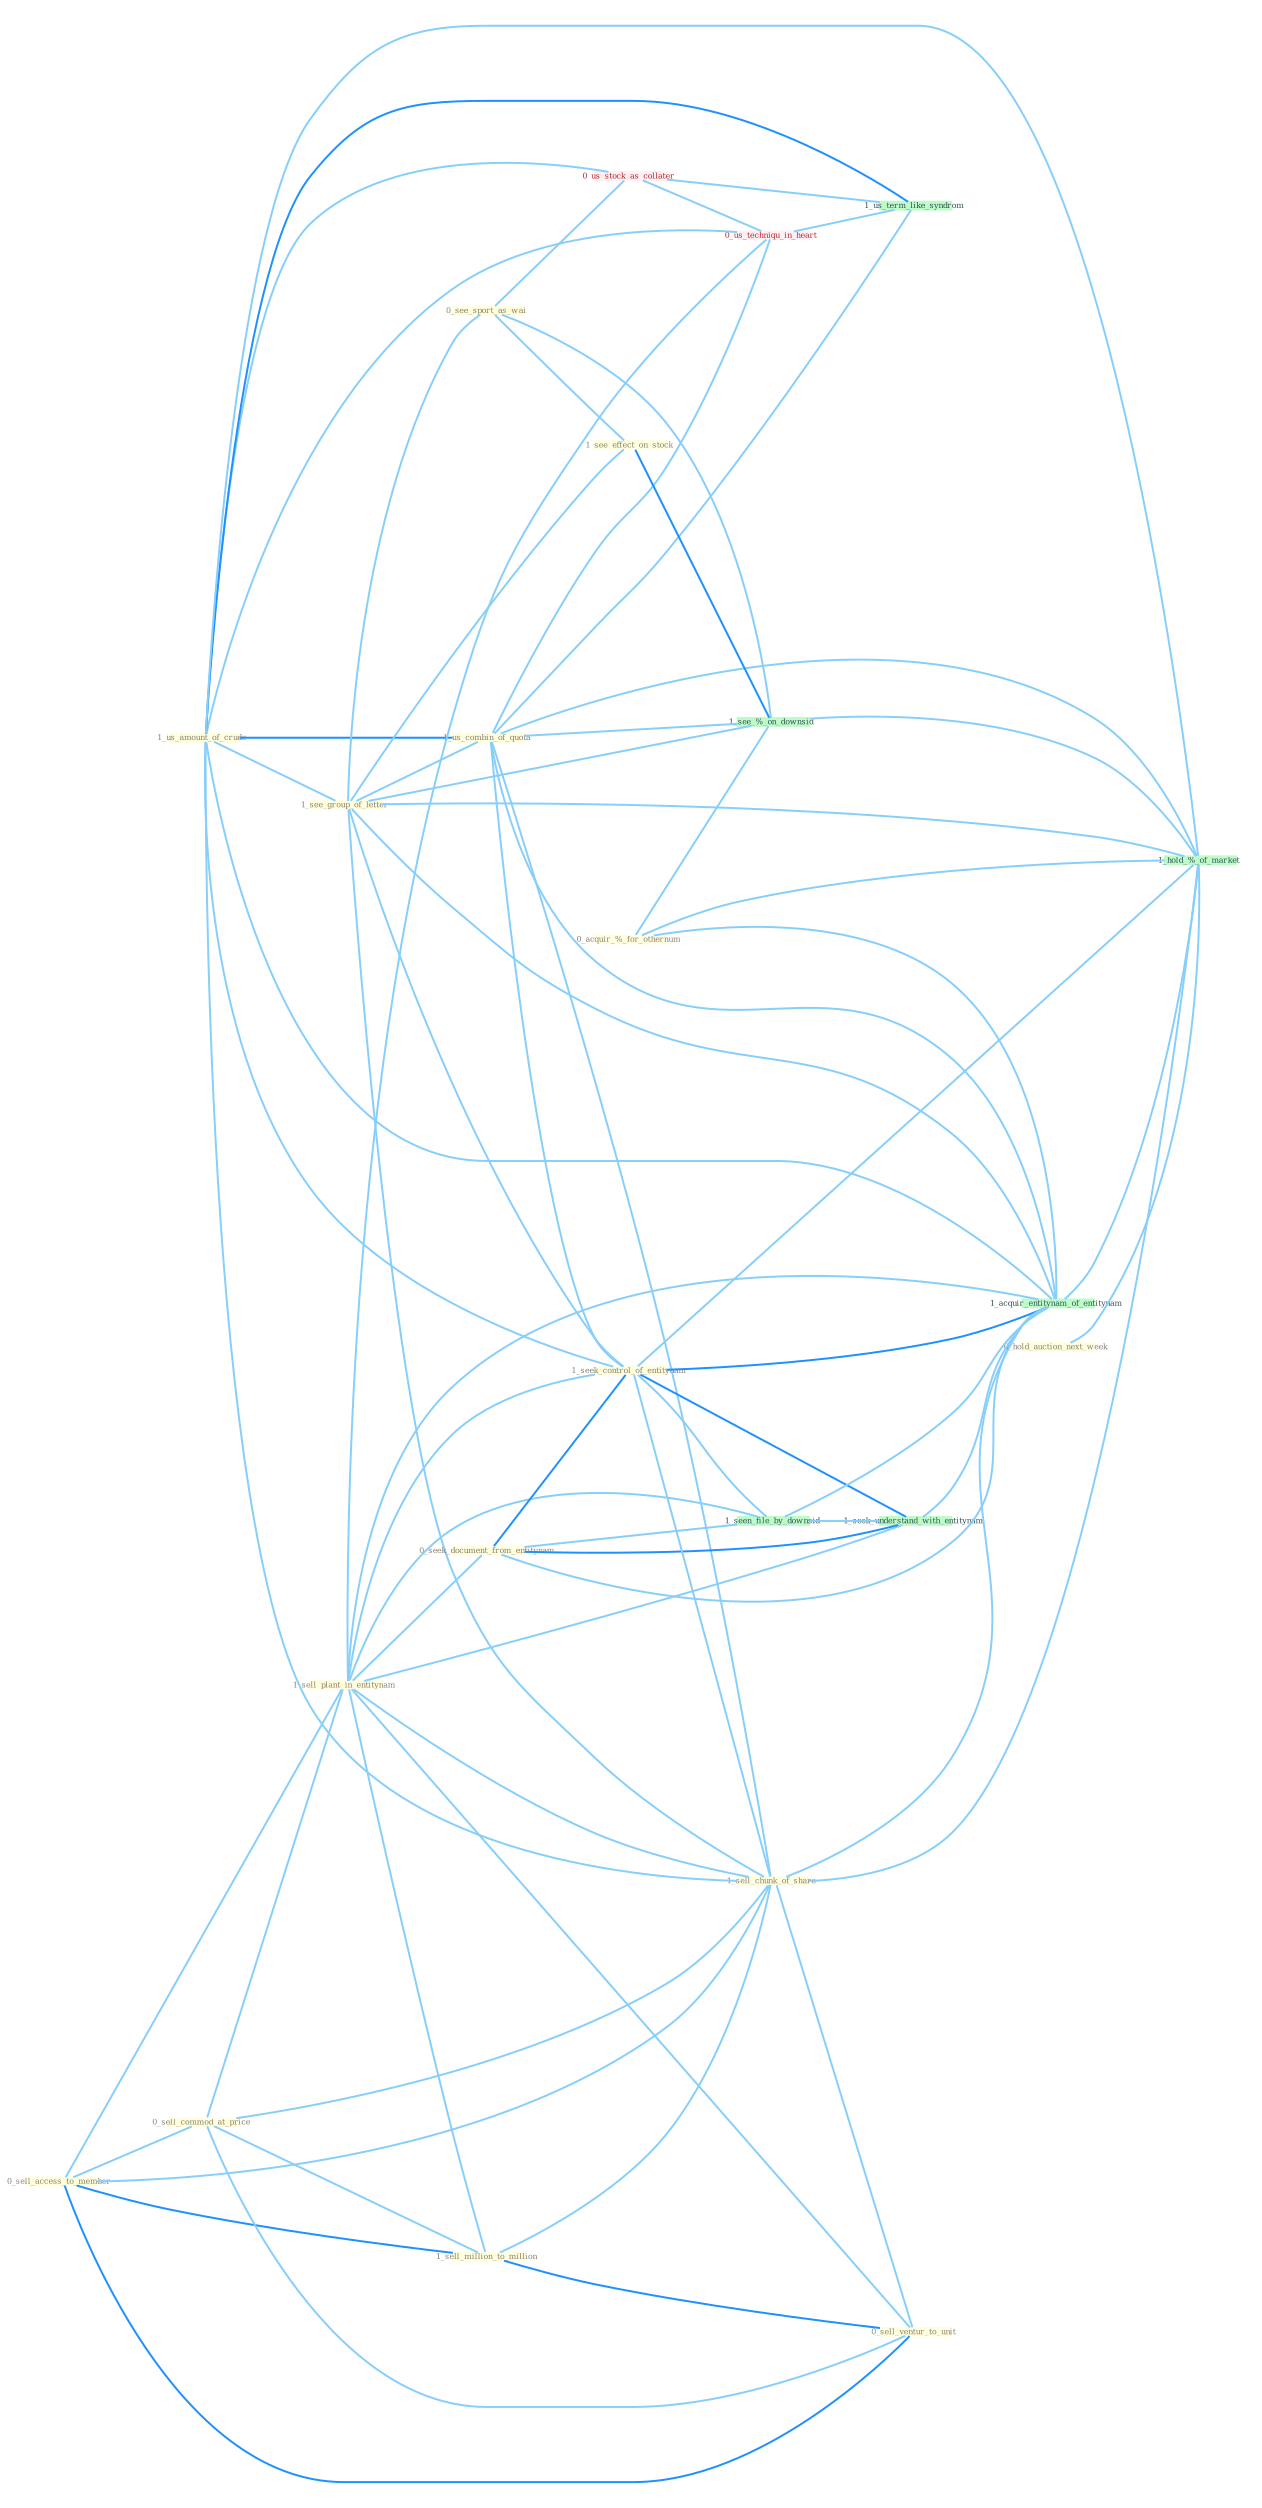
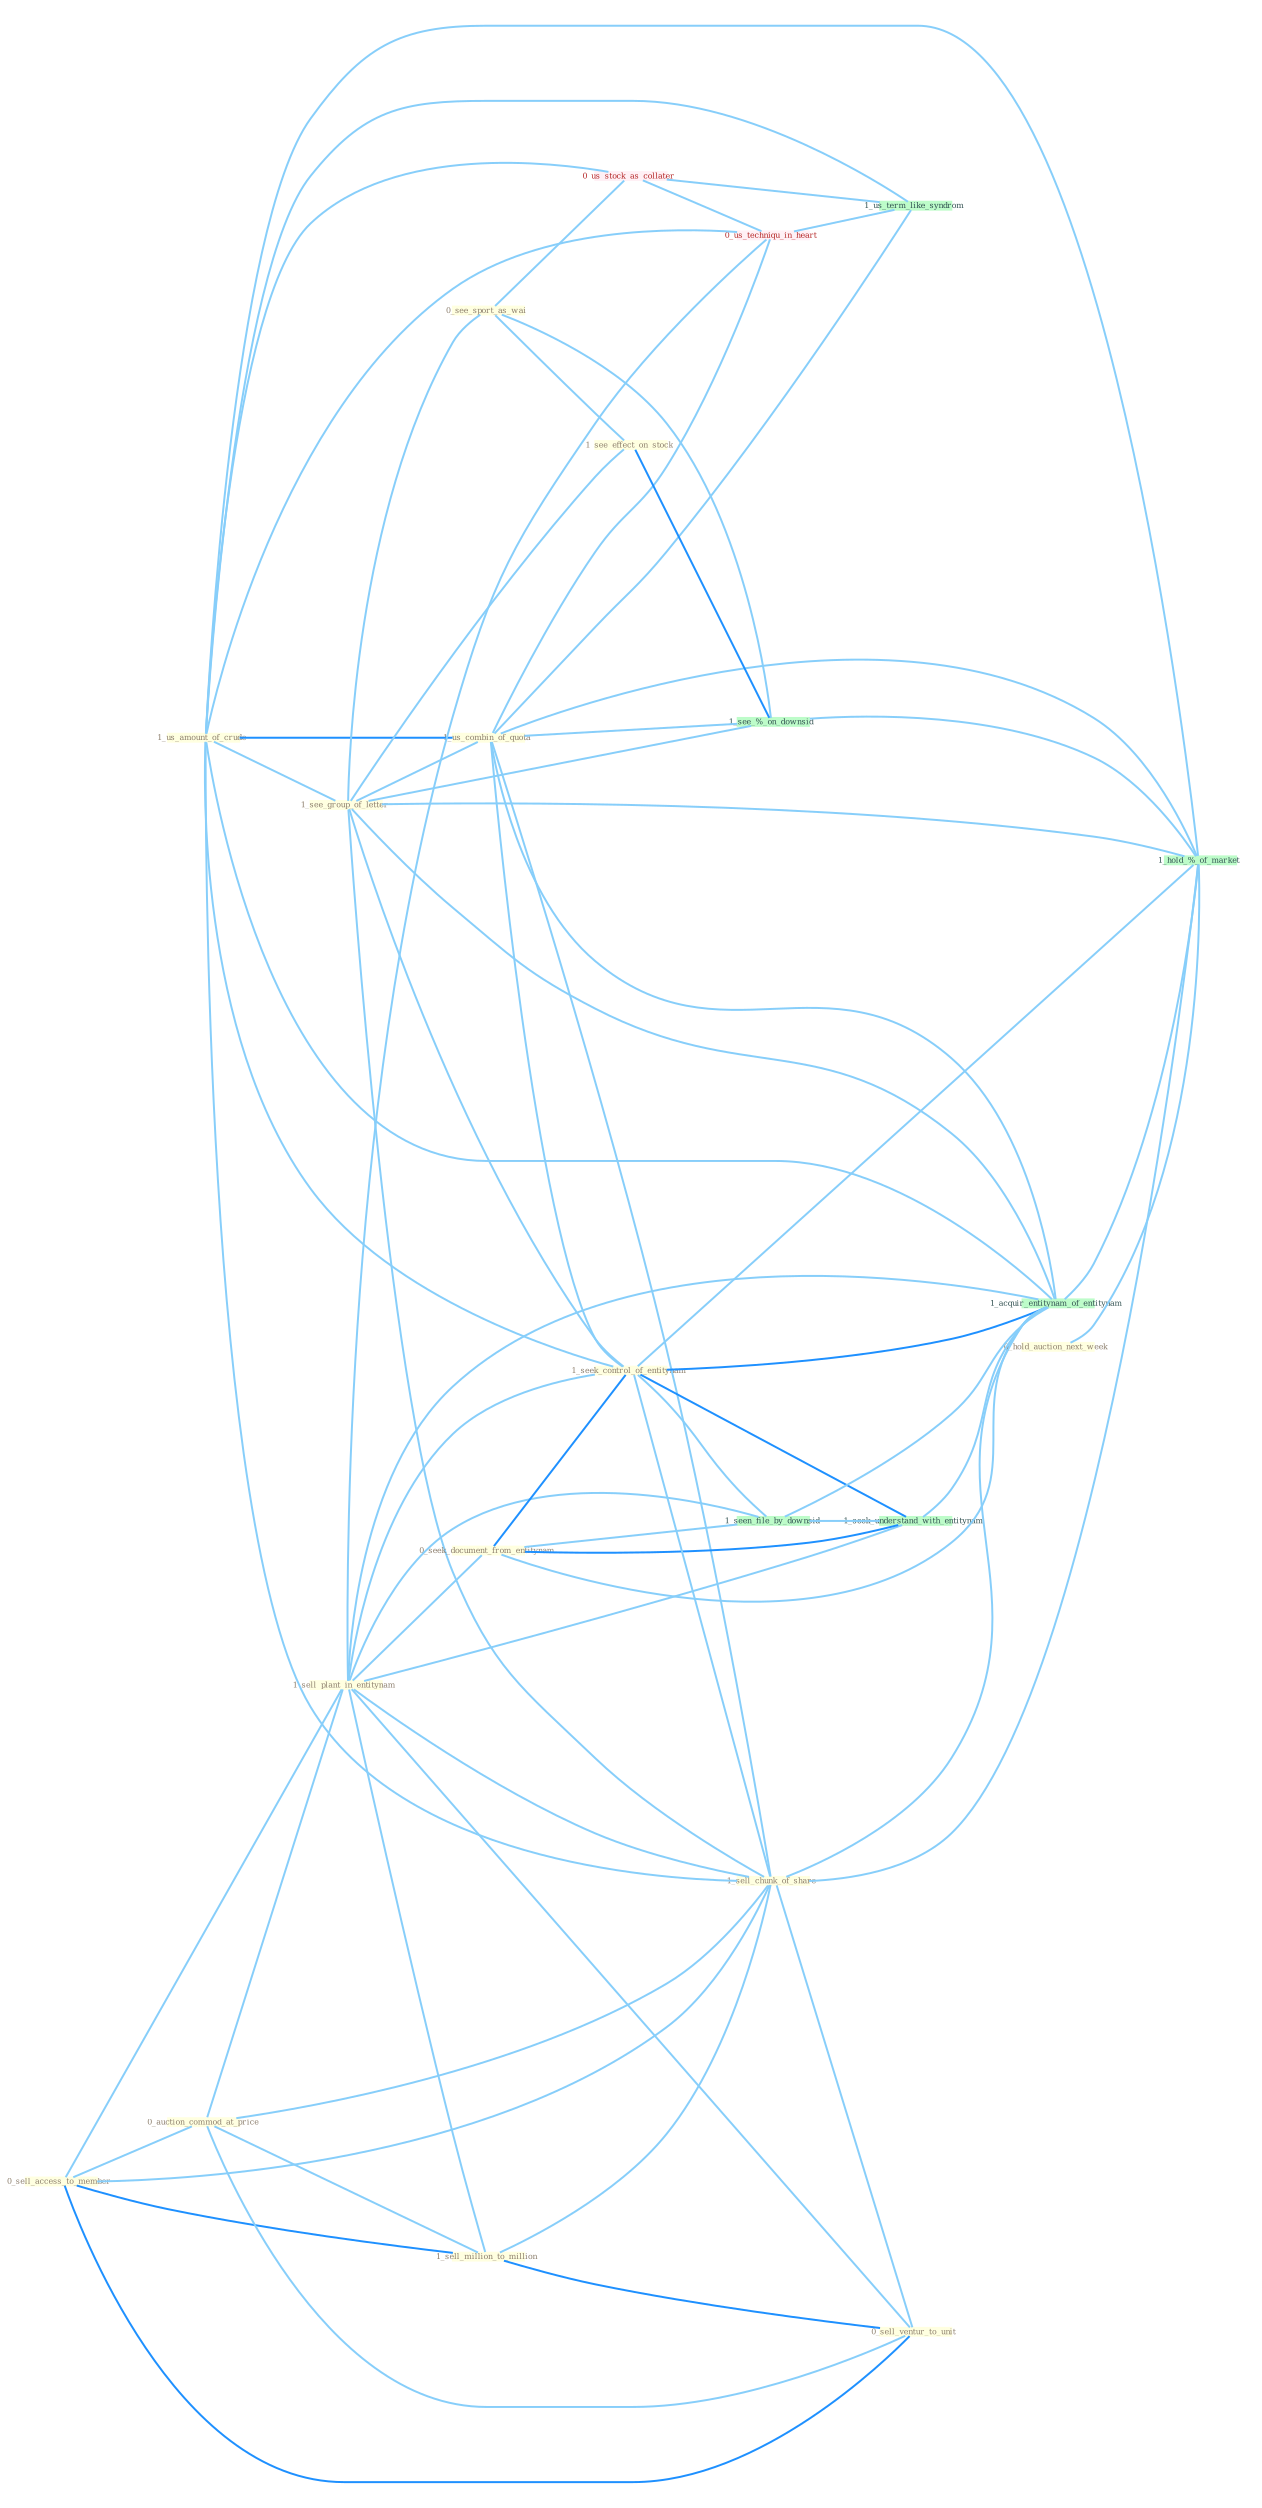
edge "1_us_term_like_syndrom" -- "1_us_amount_of_crude": color #1e90ff -> #87cefa
node "0_acquir_%_for_othernum": removed
node "0_sell_commod_at_price": label "0_sell_commod_at_price" -> "0_auction_commod_at_price"
